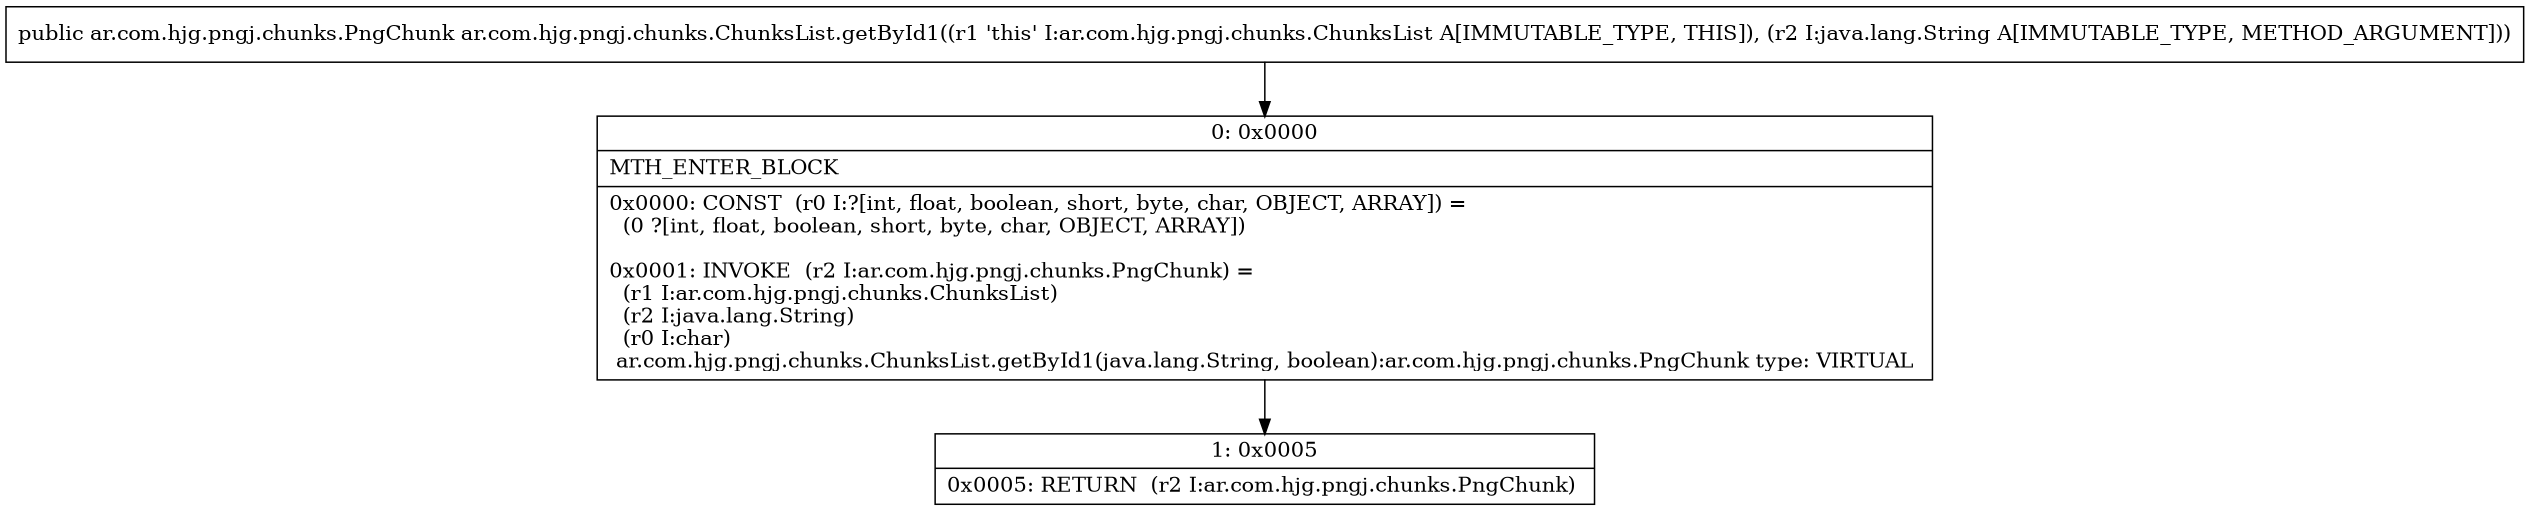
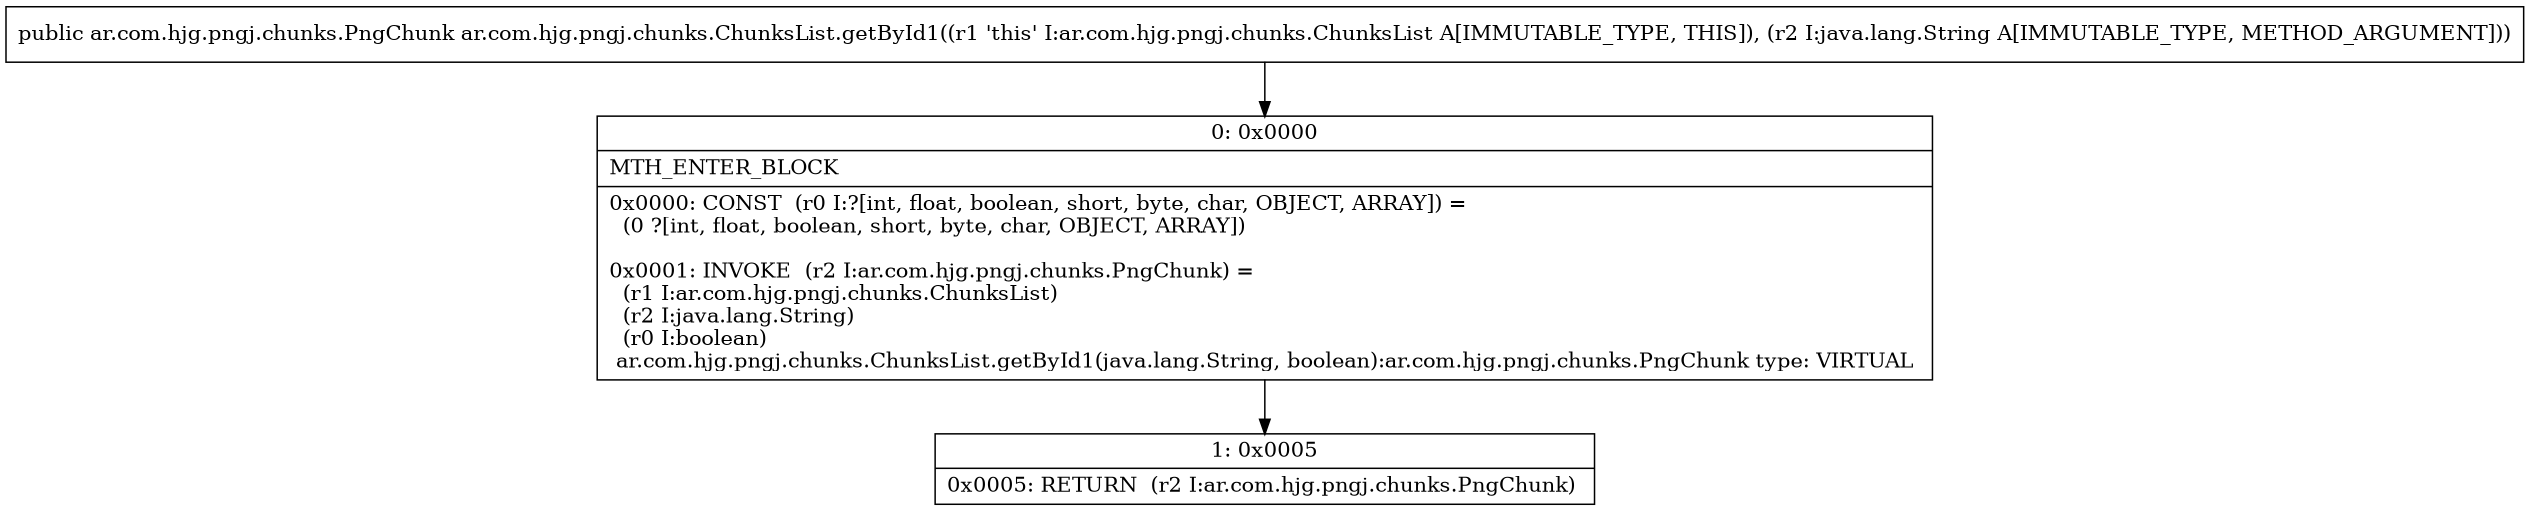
node "0: 0x0000": text "(r0 I:char)" -> "(r0 I:boolean)"
